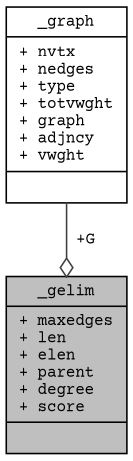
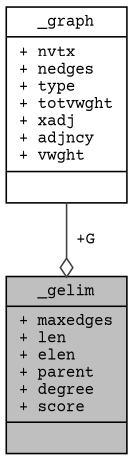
node "_graph": text "+ graph" -> "+ xadj"
